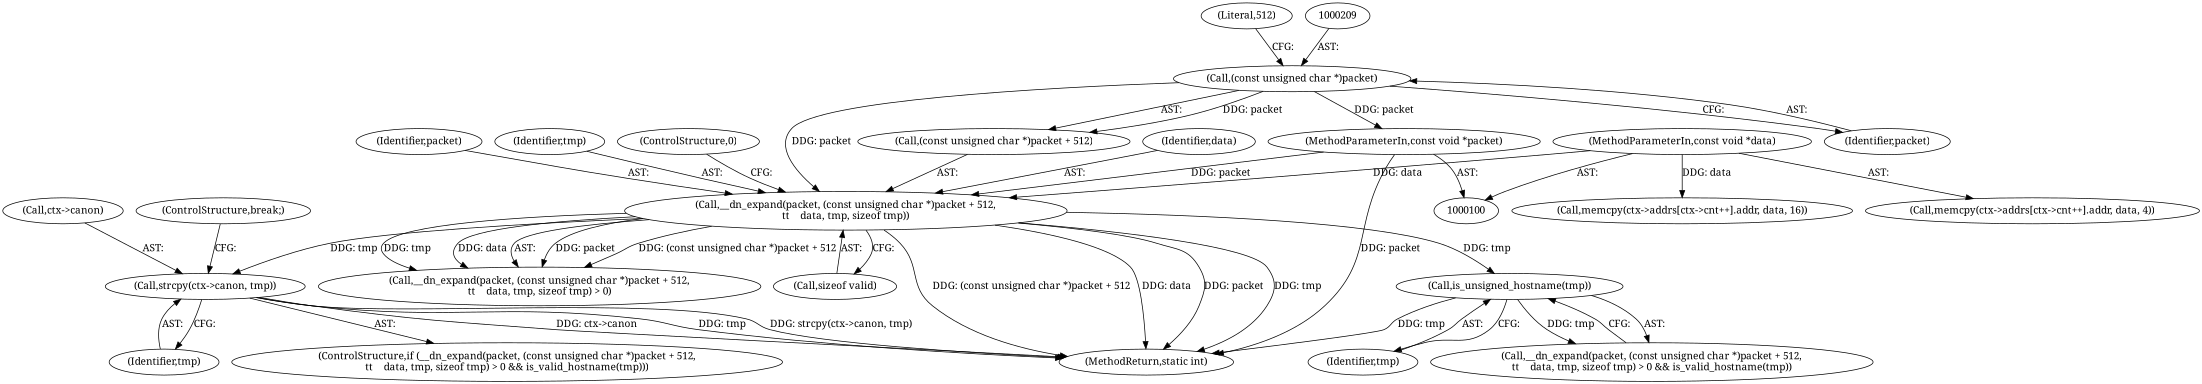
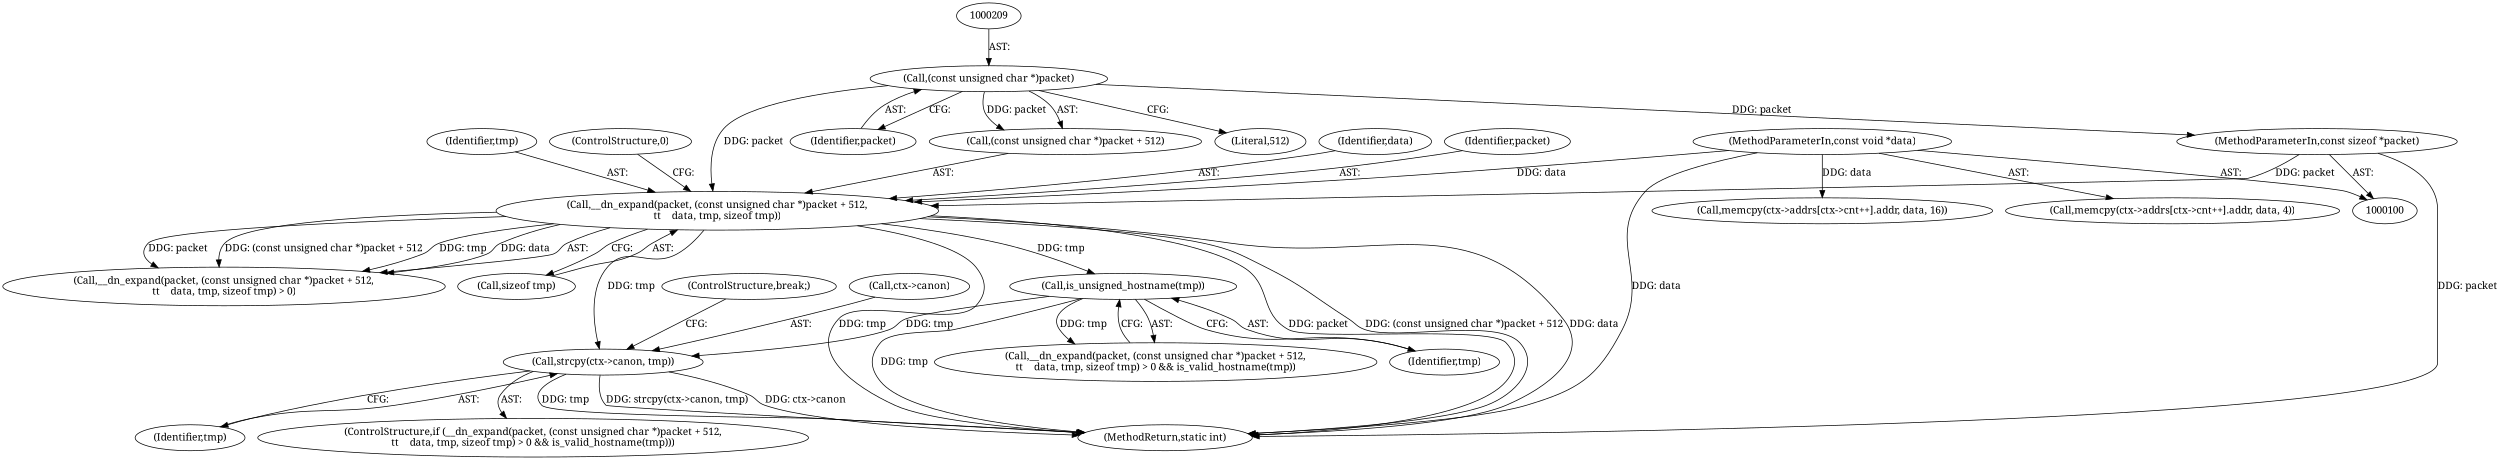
edge "(Literal,512)" -> "(Call,(const unsigned char *)packet)": reversed
node "(MethodParameterIn,const void *packet)": label "(MethodParameterIn,const void *packet)" -> "(MethodParameterIn,const sizeof *packet)"
node "(Call,sizeof valid)": label "(Call,sizeof valid)" -> "(Call,sizeof tmp)"
edge "(Call,is_unsigned_hostname(tmp))" -> "(Call,strcpy(ctx->canon, tmp))": added, label "DDG: tmp"
edge "(MethodParameterIn,const void *data)" -> "(MethodReturn,static int)": added, label "DDG: data"
